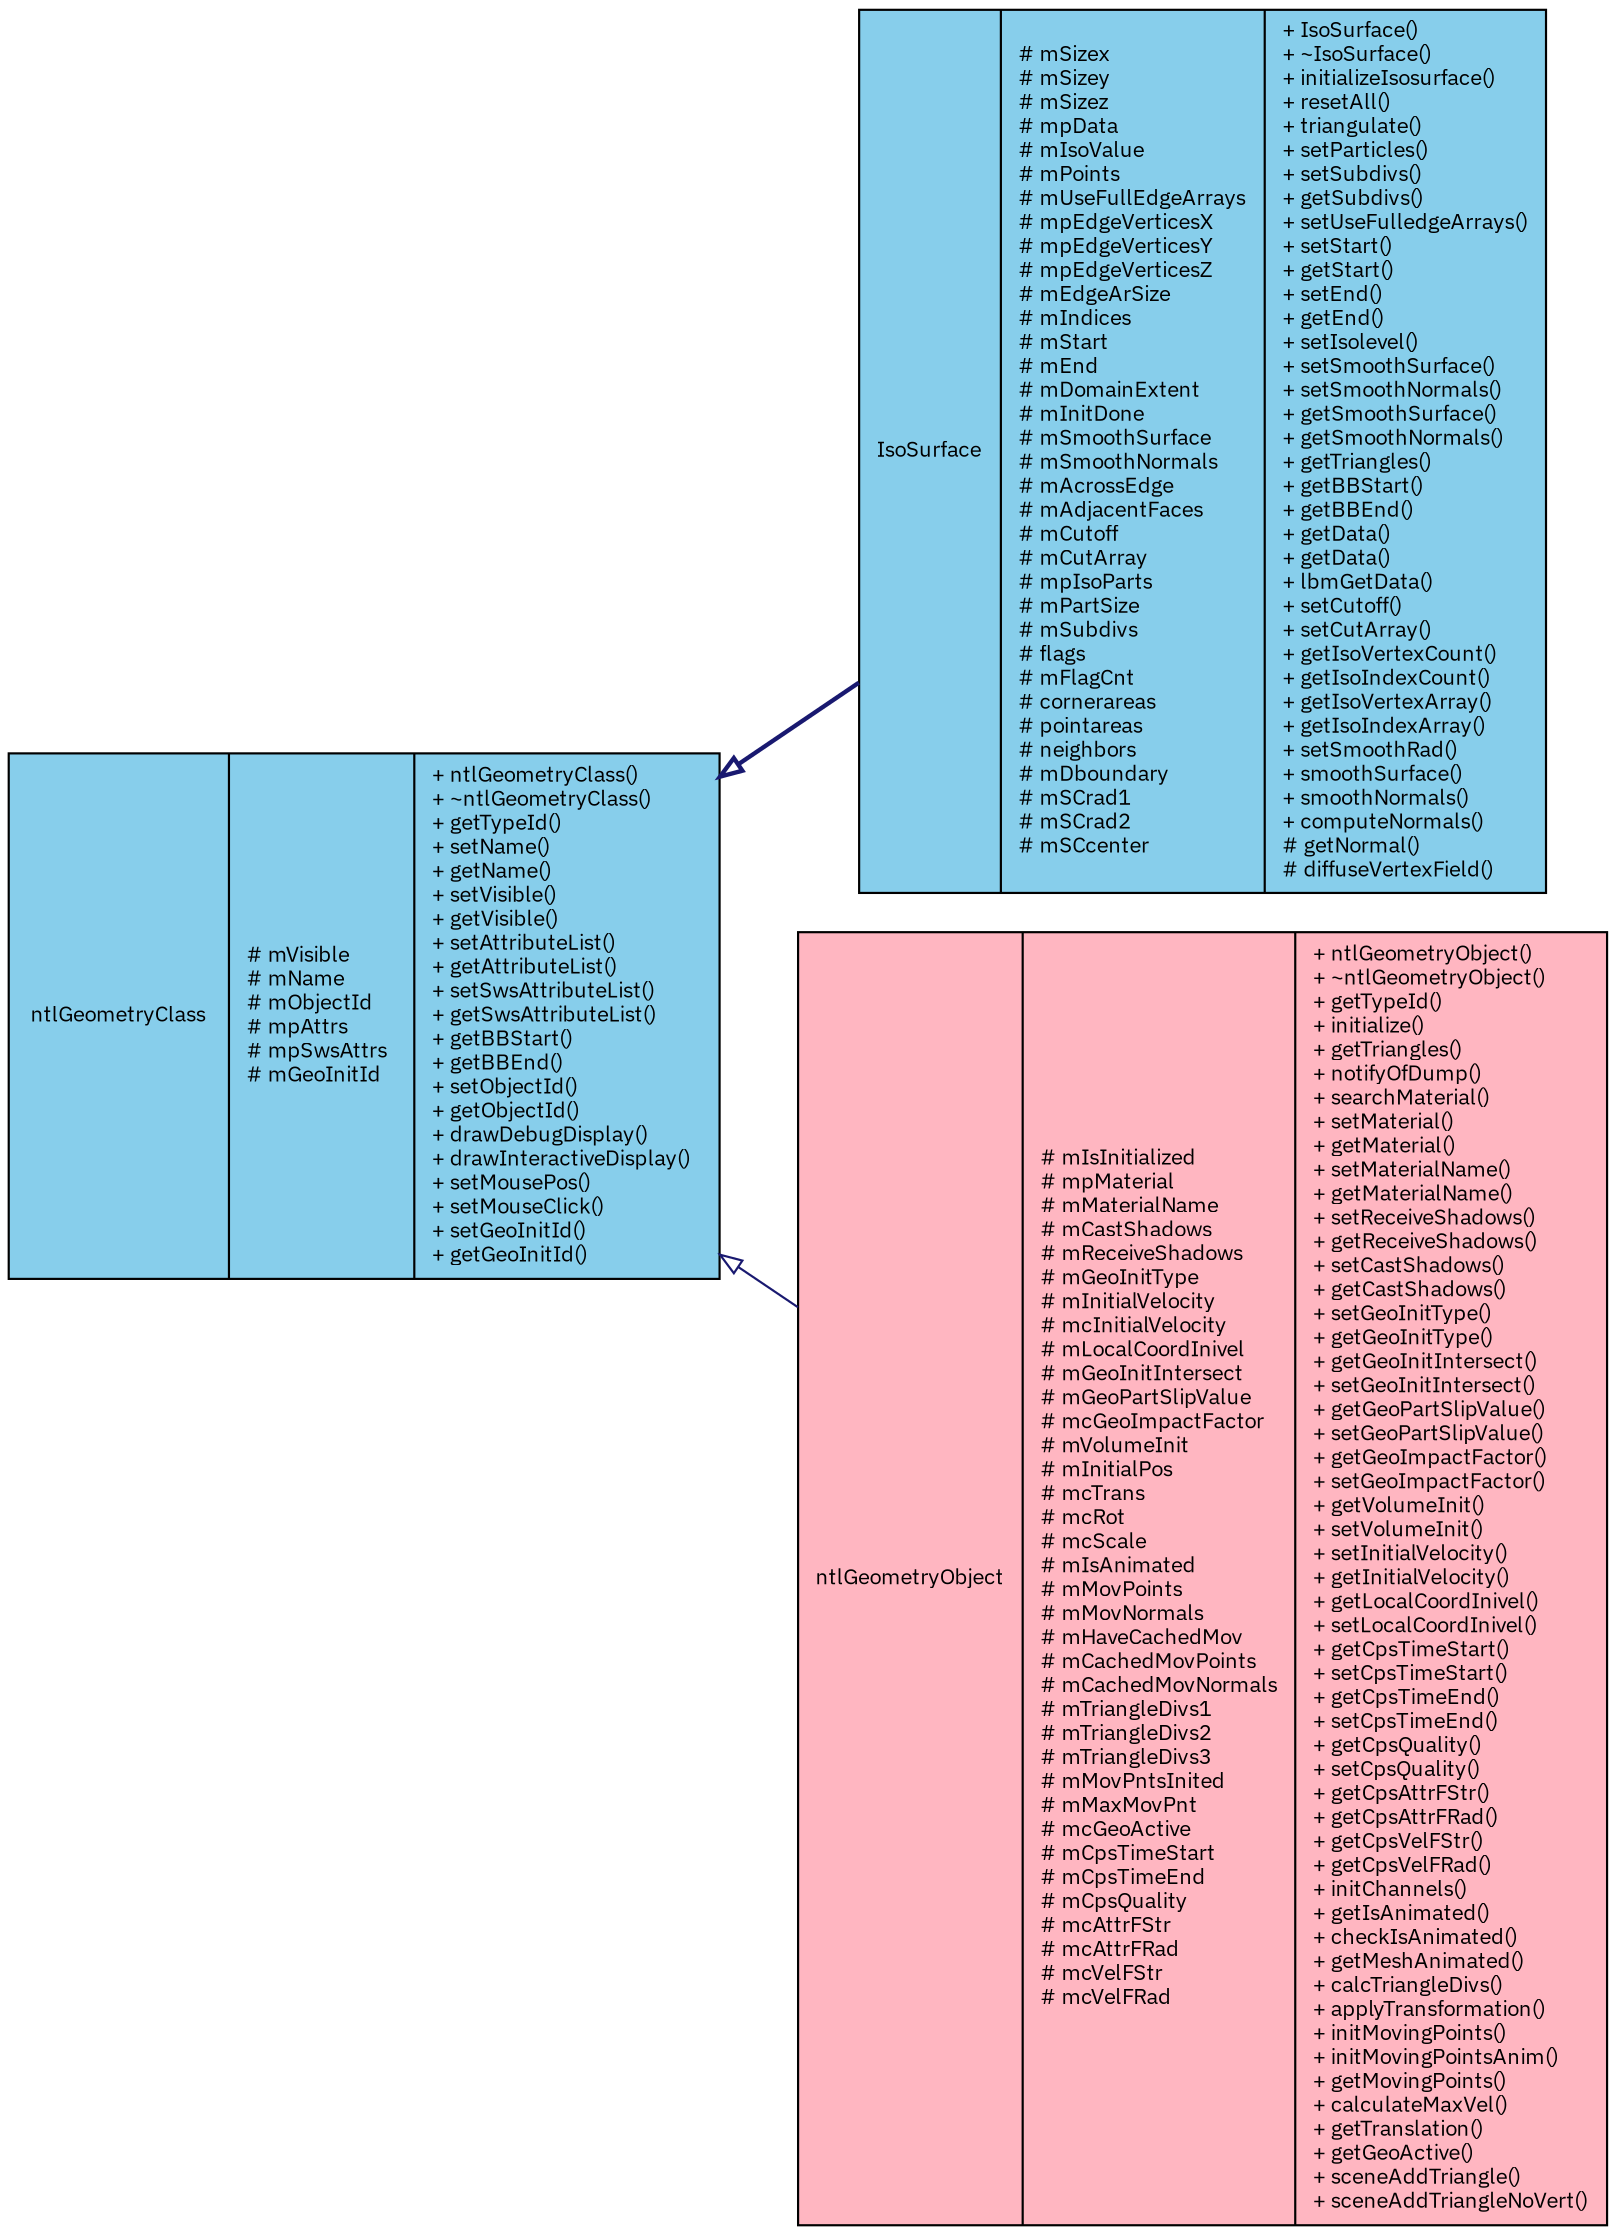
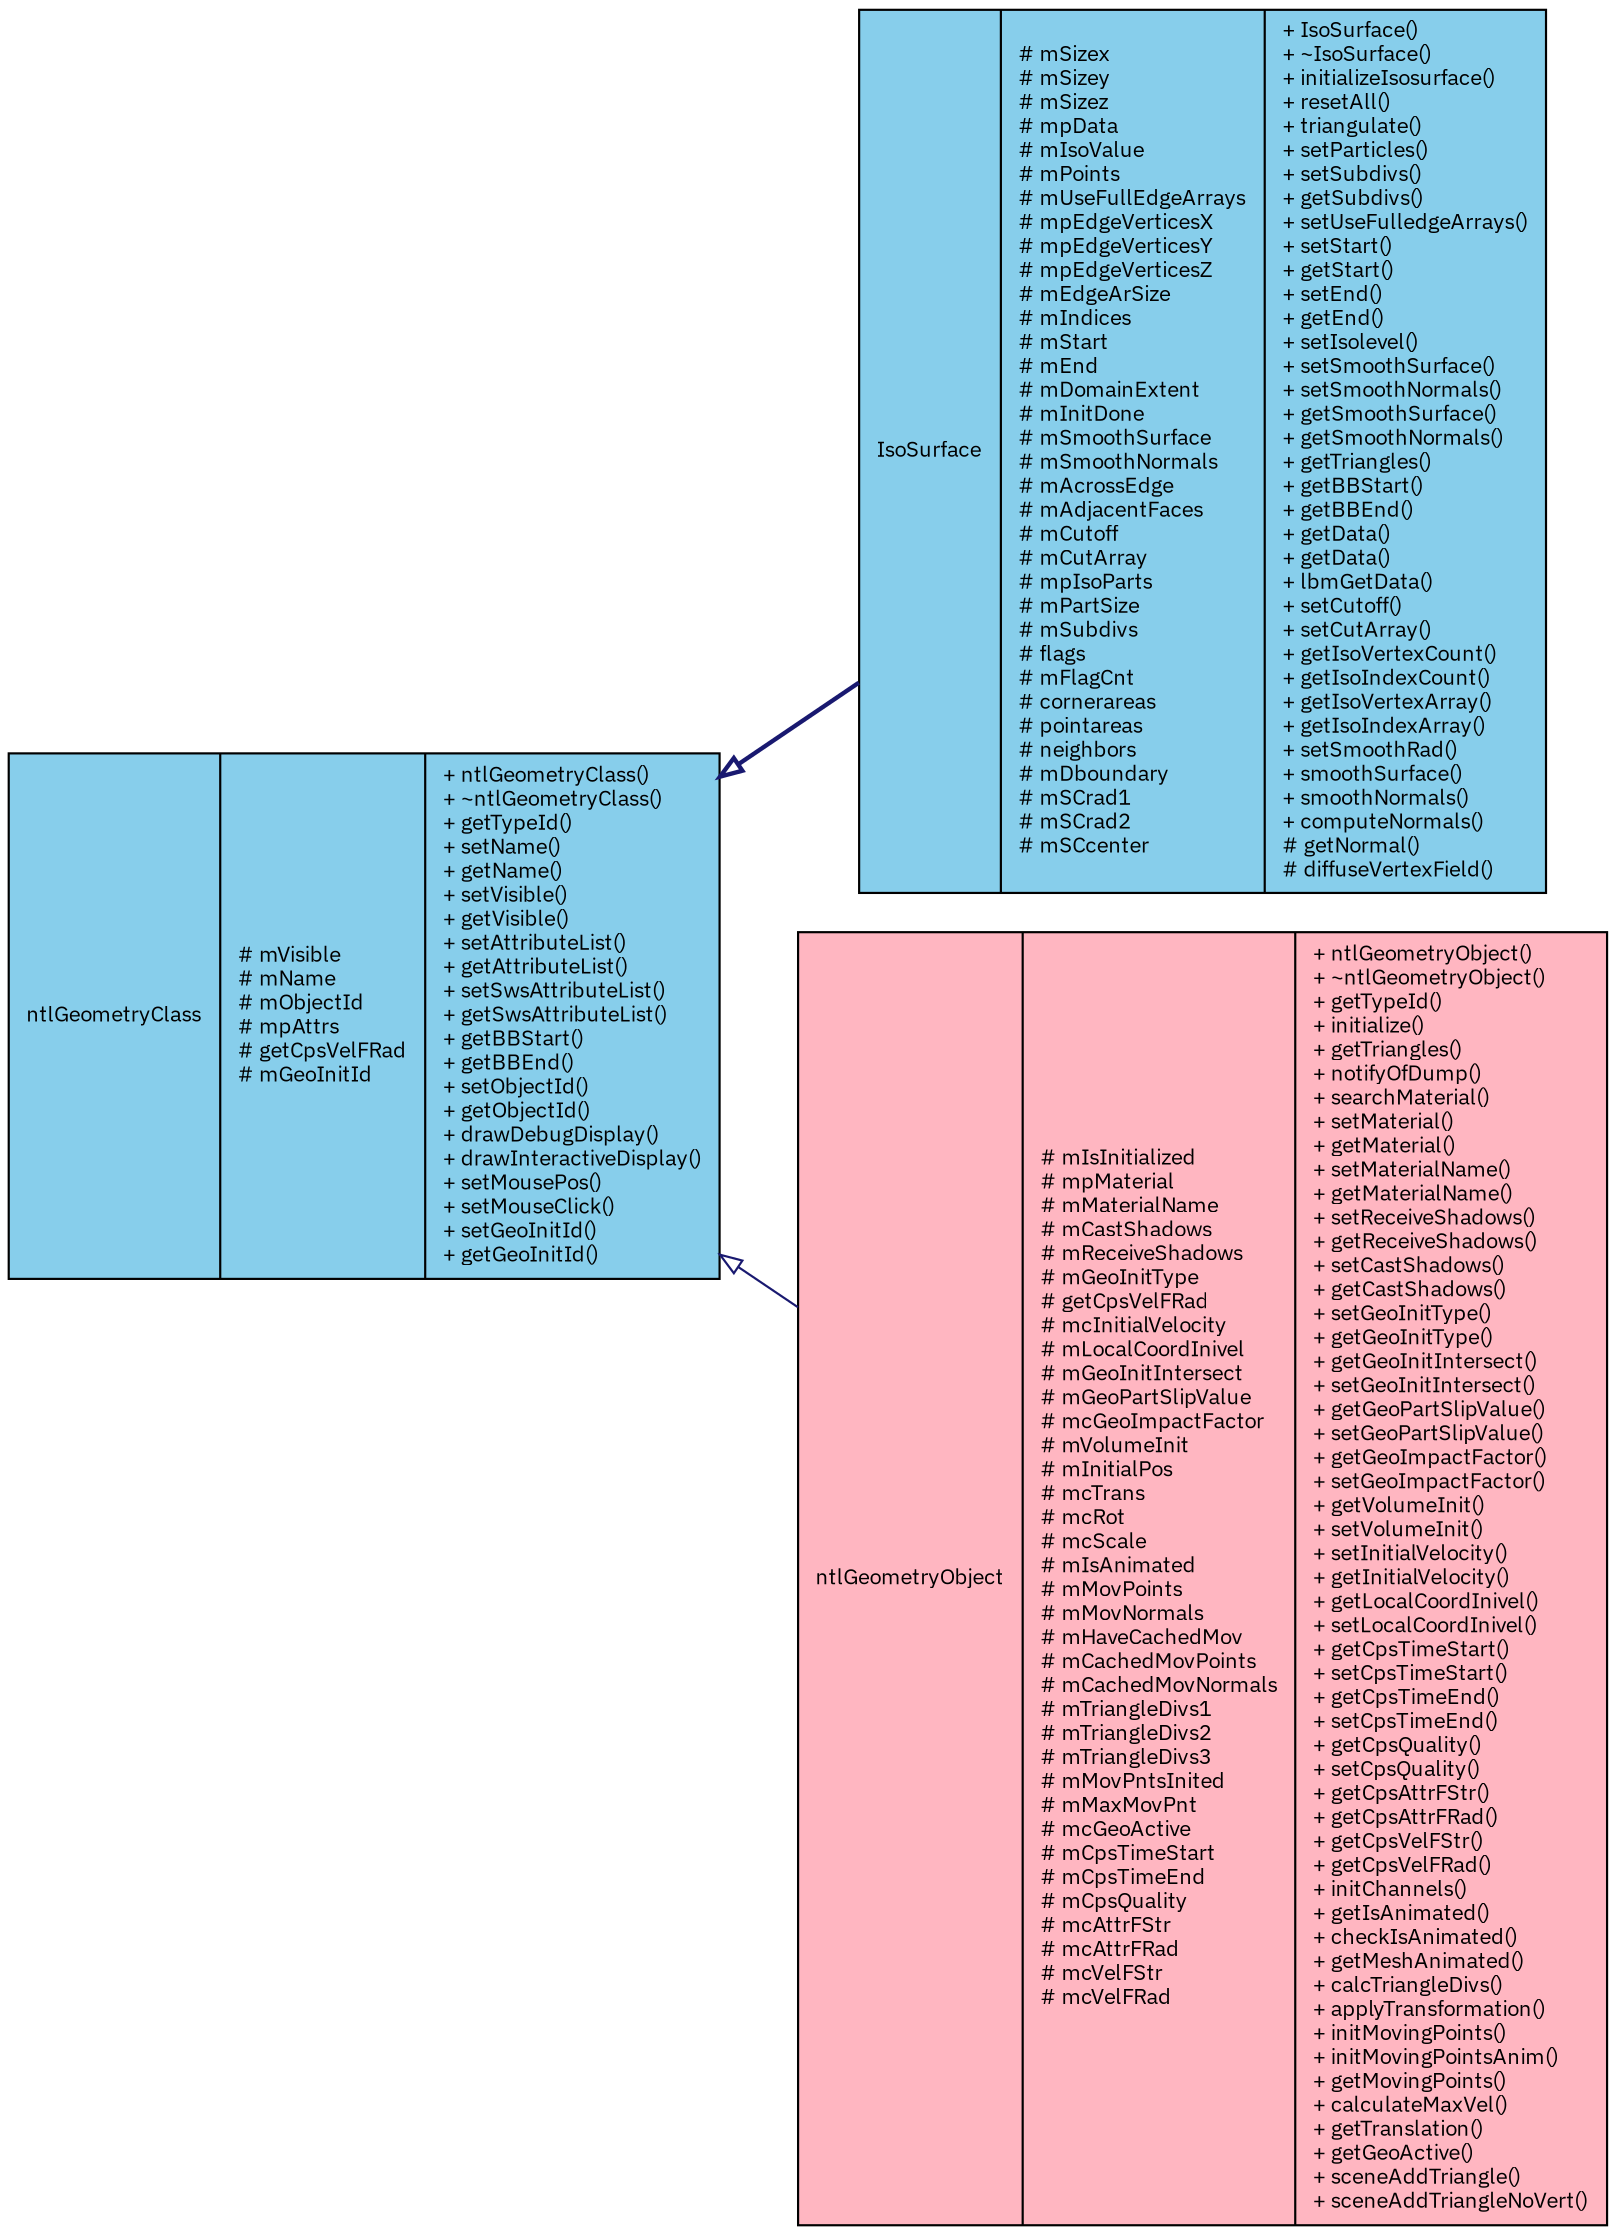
node "ntlGeometryClass": text "# mpSwsAttrs" -> "# getCpsVelFRad"
node "ntlGeometryObject": text "# mInitialVelocity" -> "# getCpsVelFRad"
